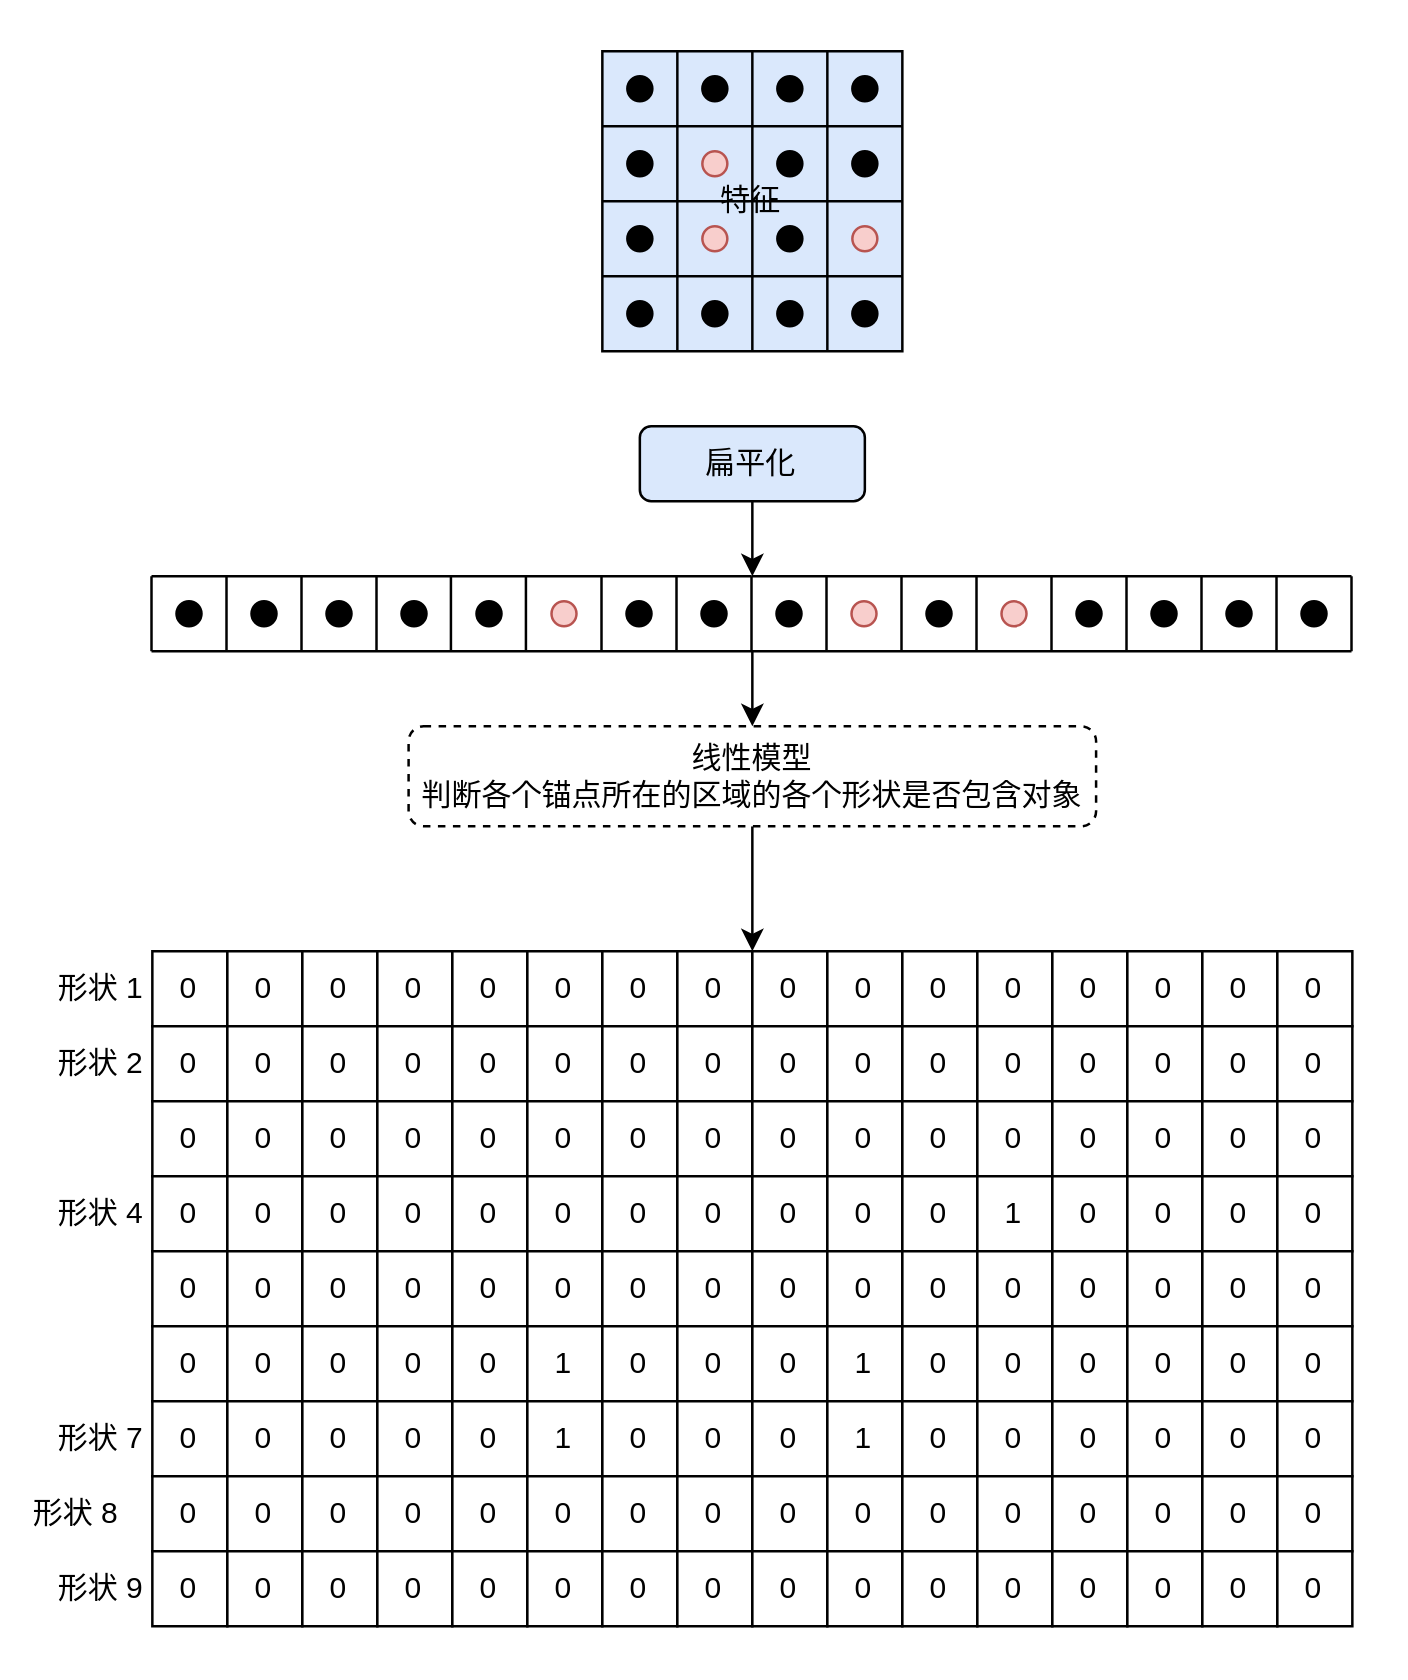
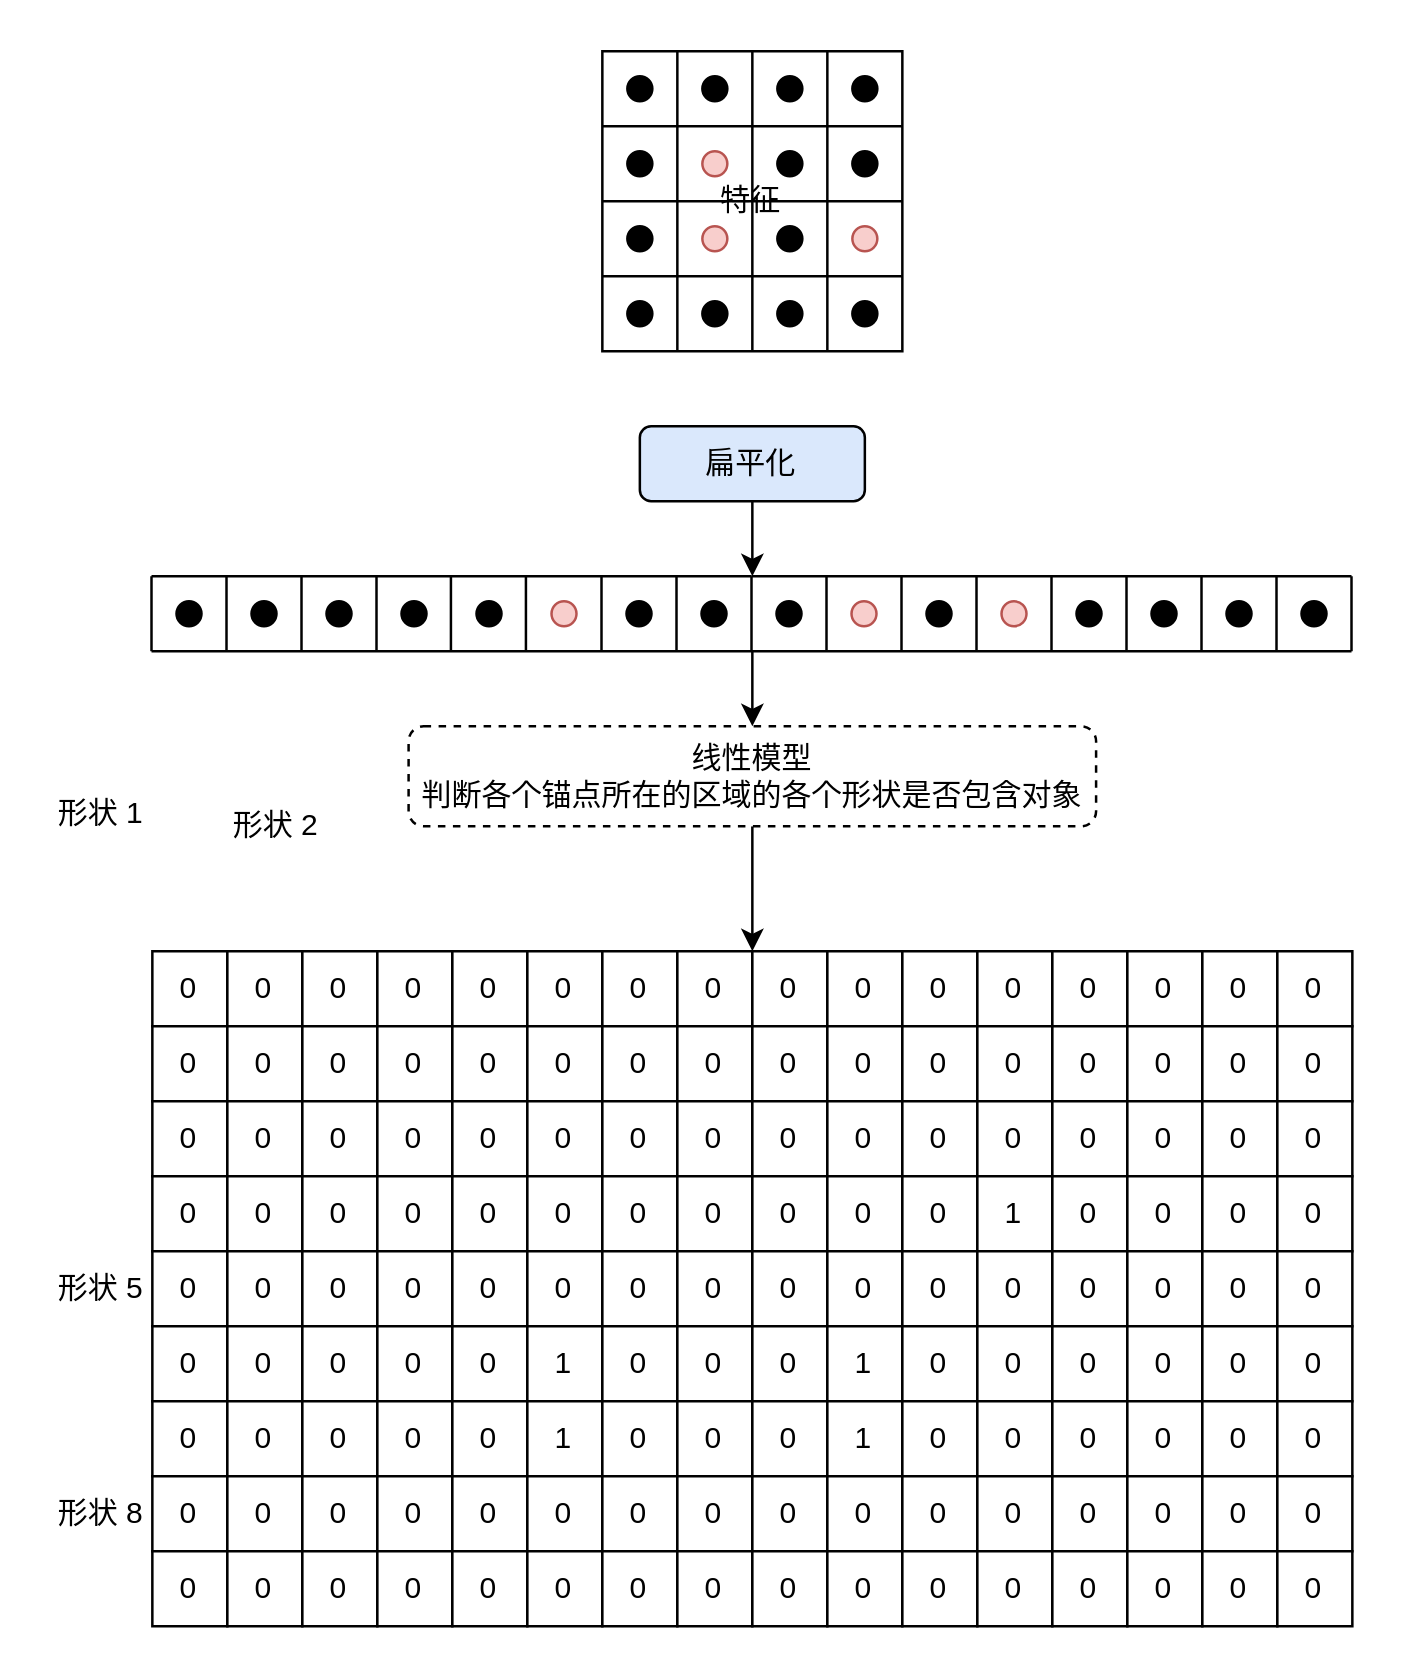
node "特征": fillcolor #dae8fc -> #ffffff
node "形状 1": moved (101, 989) -> (101, 814)
node "形状 2": moved (101, 1064) -> (276, 826)
node "形状 4": removed
node "形状 5": added
node "形状 7": removed
node "形状 8": moved (77, 1514) -> (102, 1514)
node "形状 9": removed
